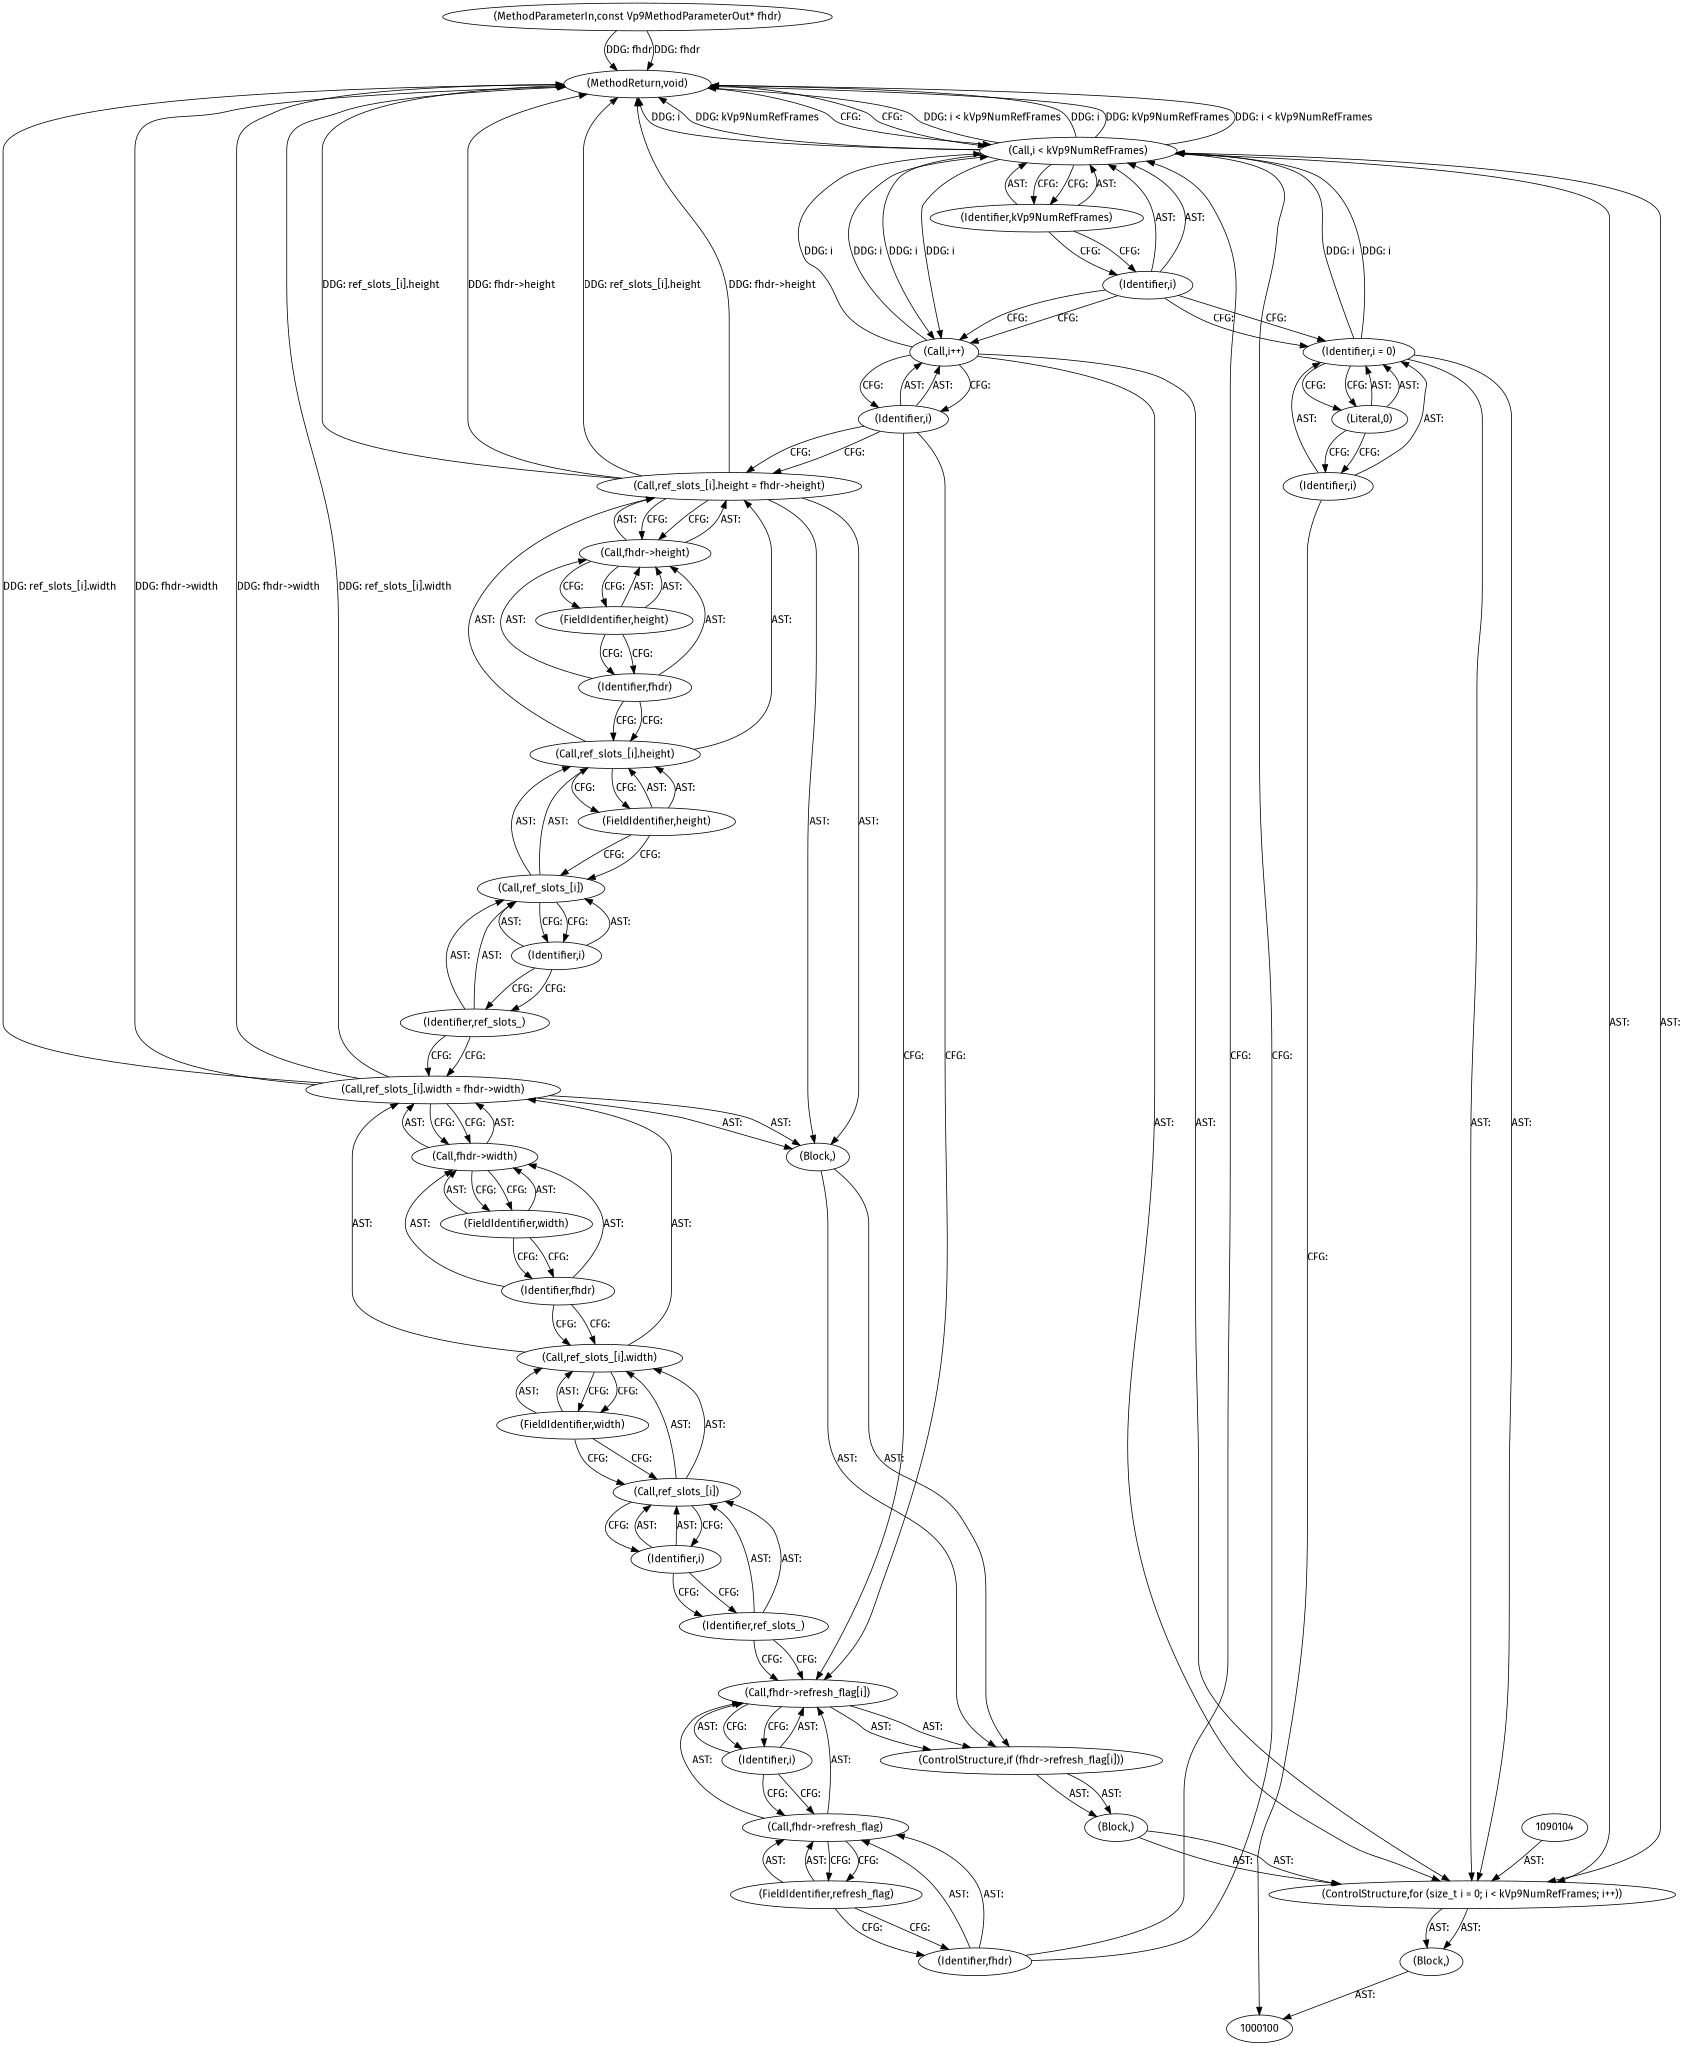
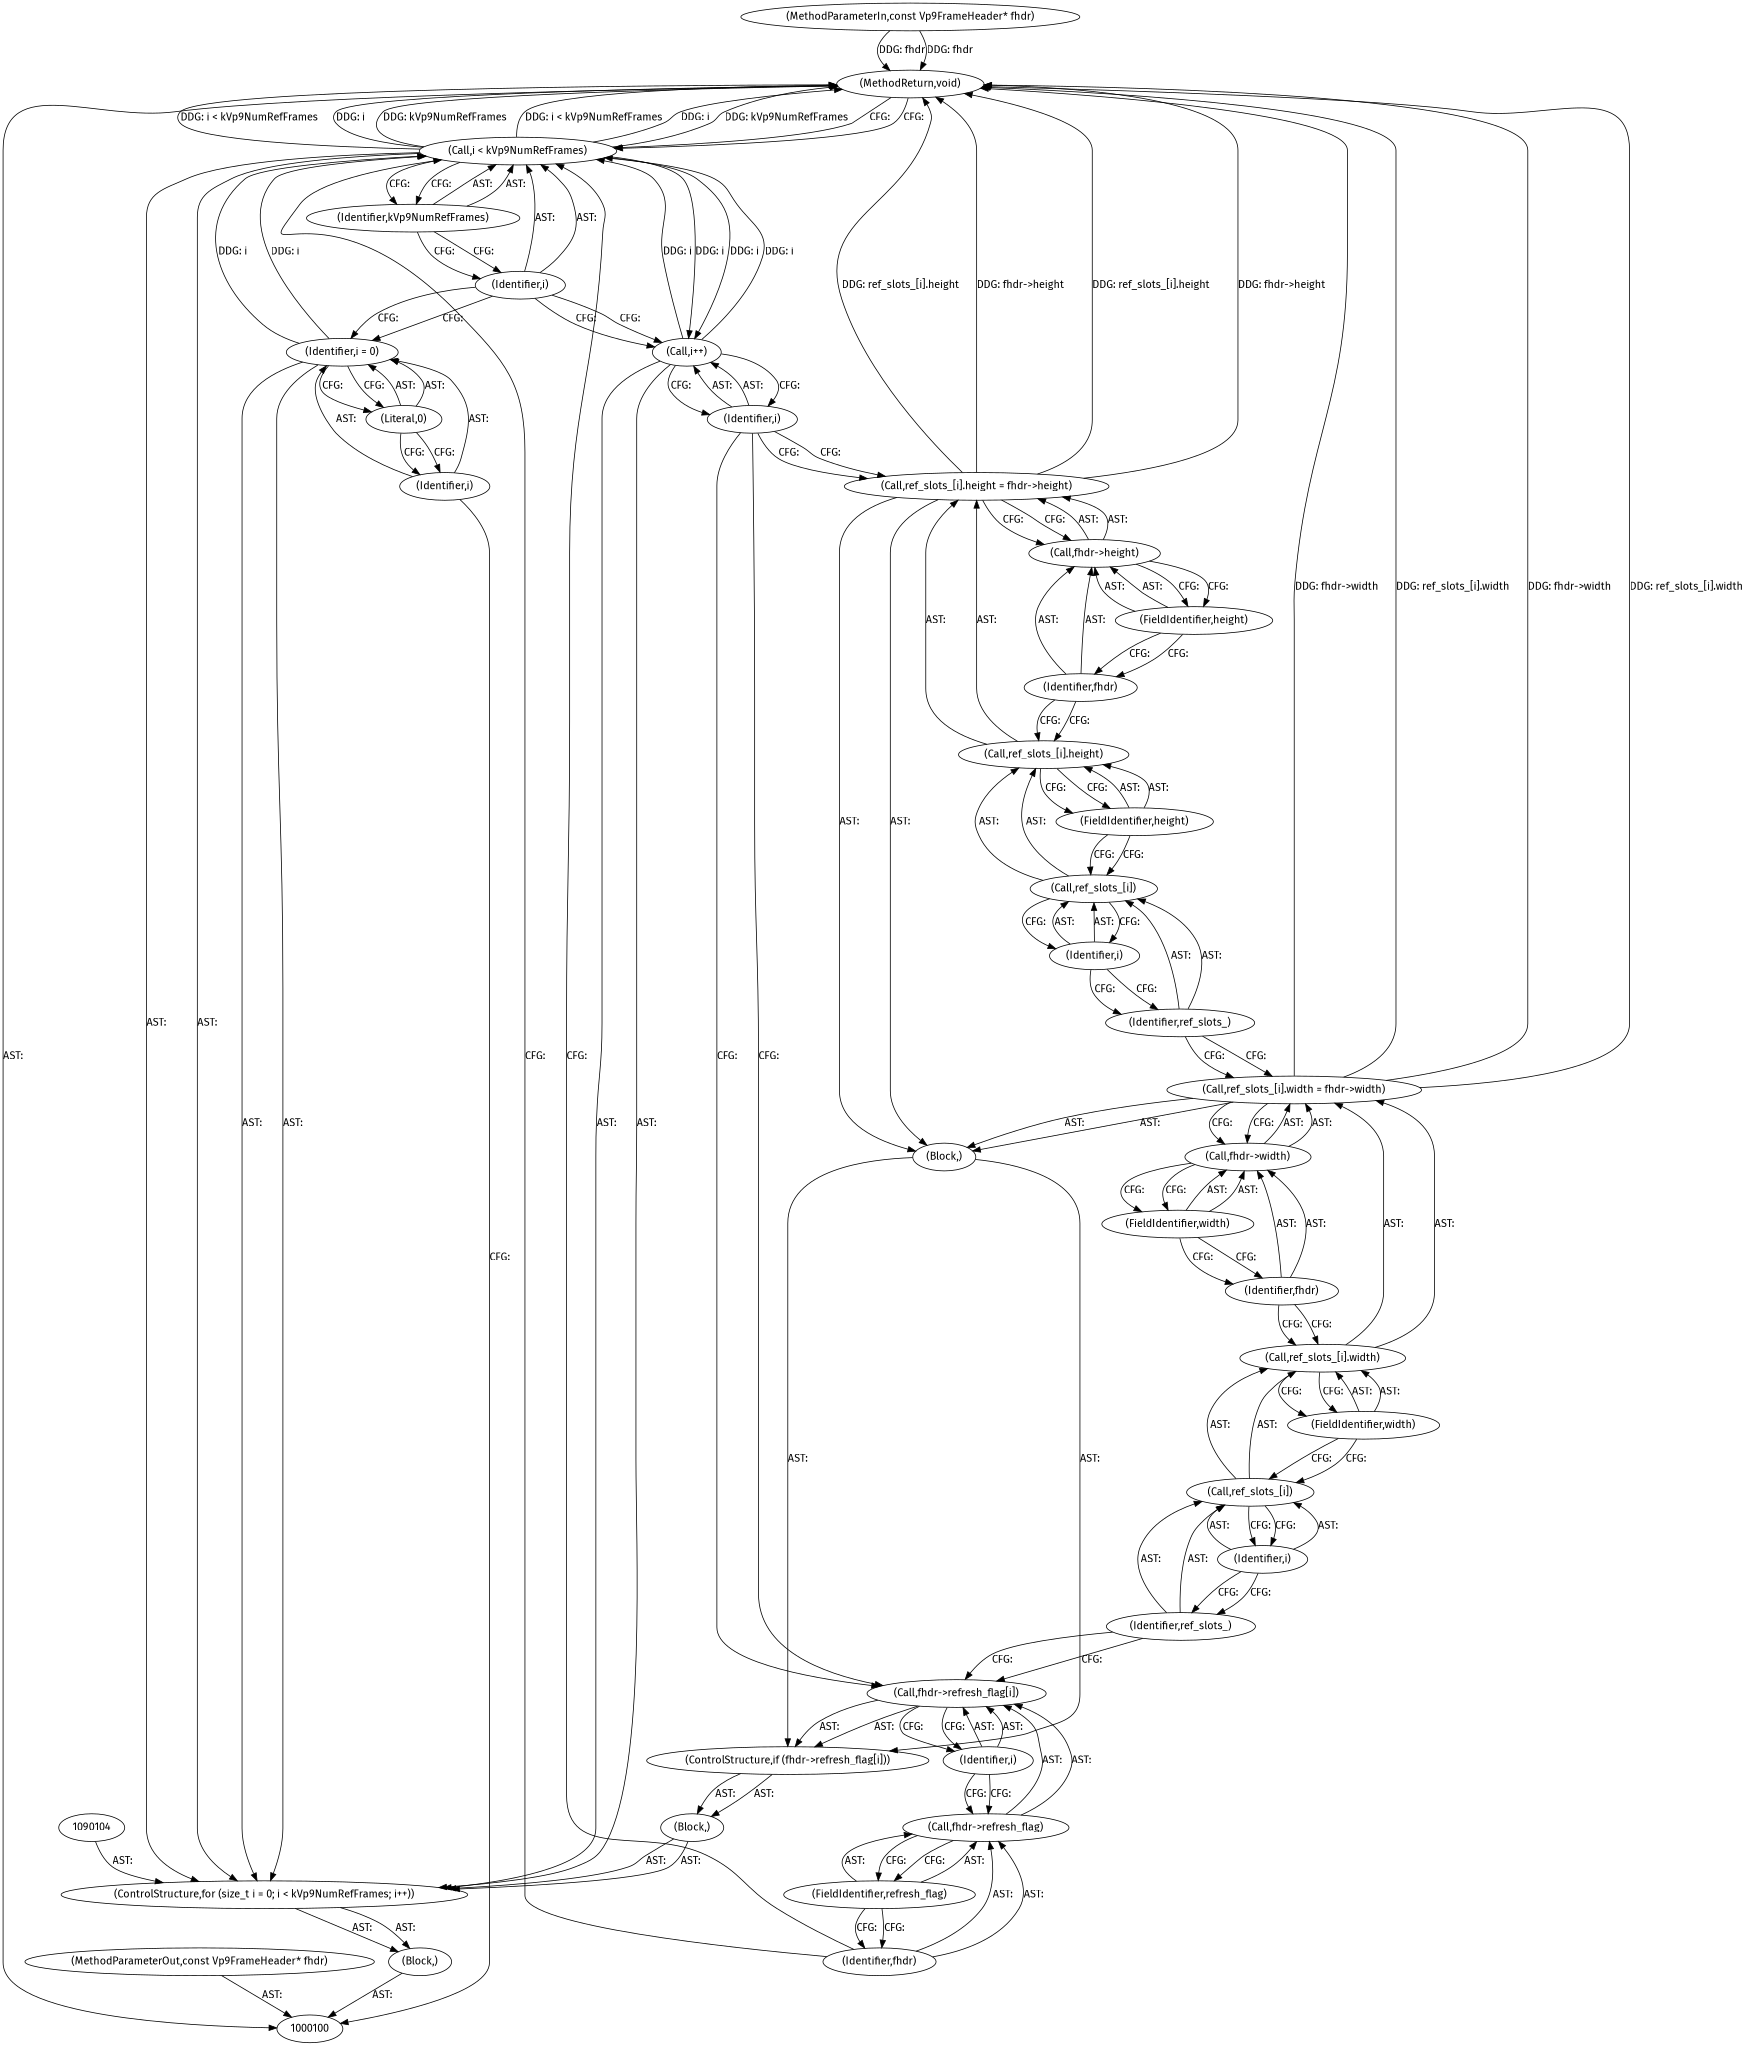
node "(MethodParameterIn,const Vp9MethodParameterOut* fhdr)": label "(MethodParameterIn,const Vp9MethodParameterOut* fhdr)" -> "(MethodParameterIn,const Vp9FrameHeader* fhdr)"
edge "(MethodReturn,void)" -> "1000100": added, label "AST:"
node "(MethodParameterOut,const Vp9FrameHeader* fhdr)": added
